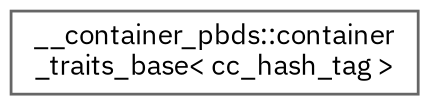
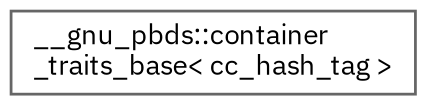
node "__container_pbds::container _traits_base< cc_hash_tag >": label "__container_pbds::container _traits_base< cc_hash_tag >" -> "__gnu_pbds::container _traits_base< cc_hash_tag >"
